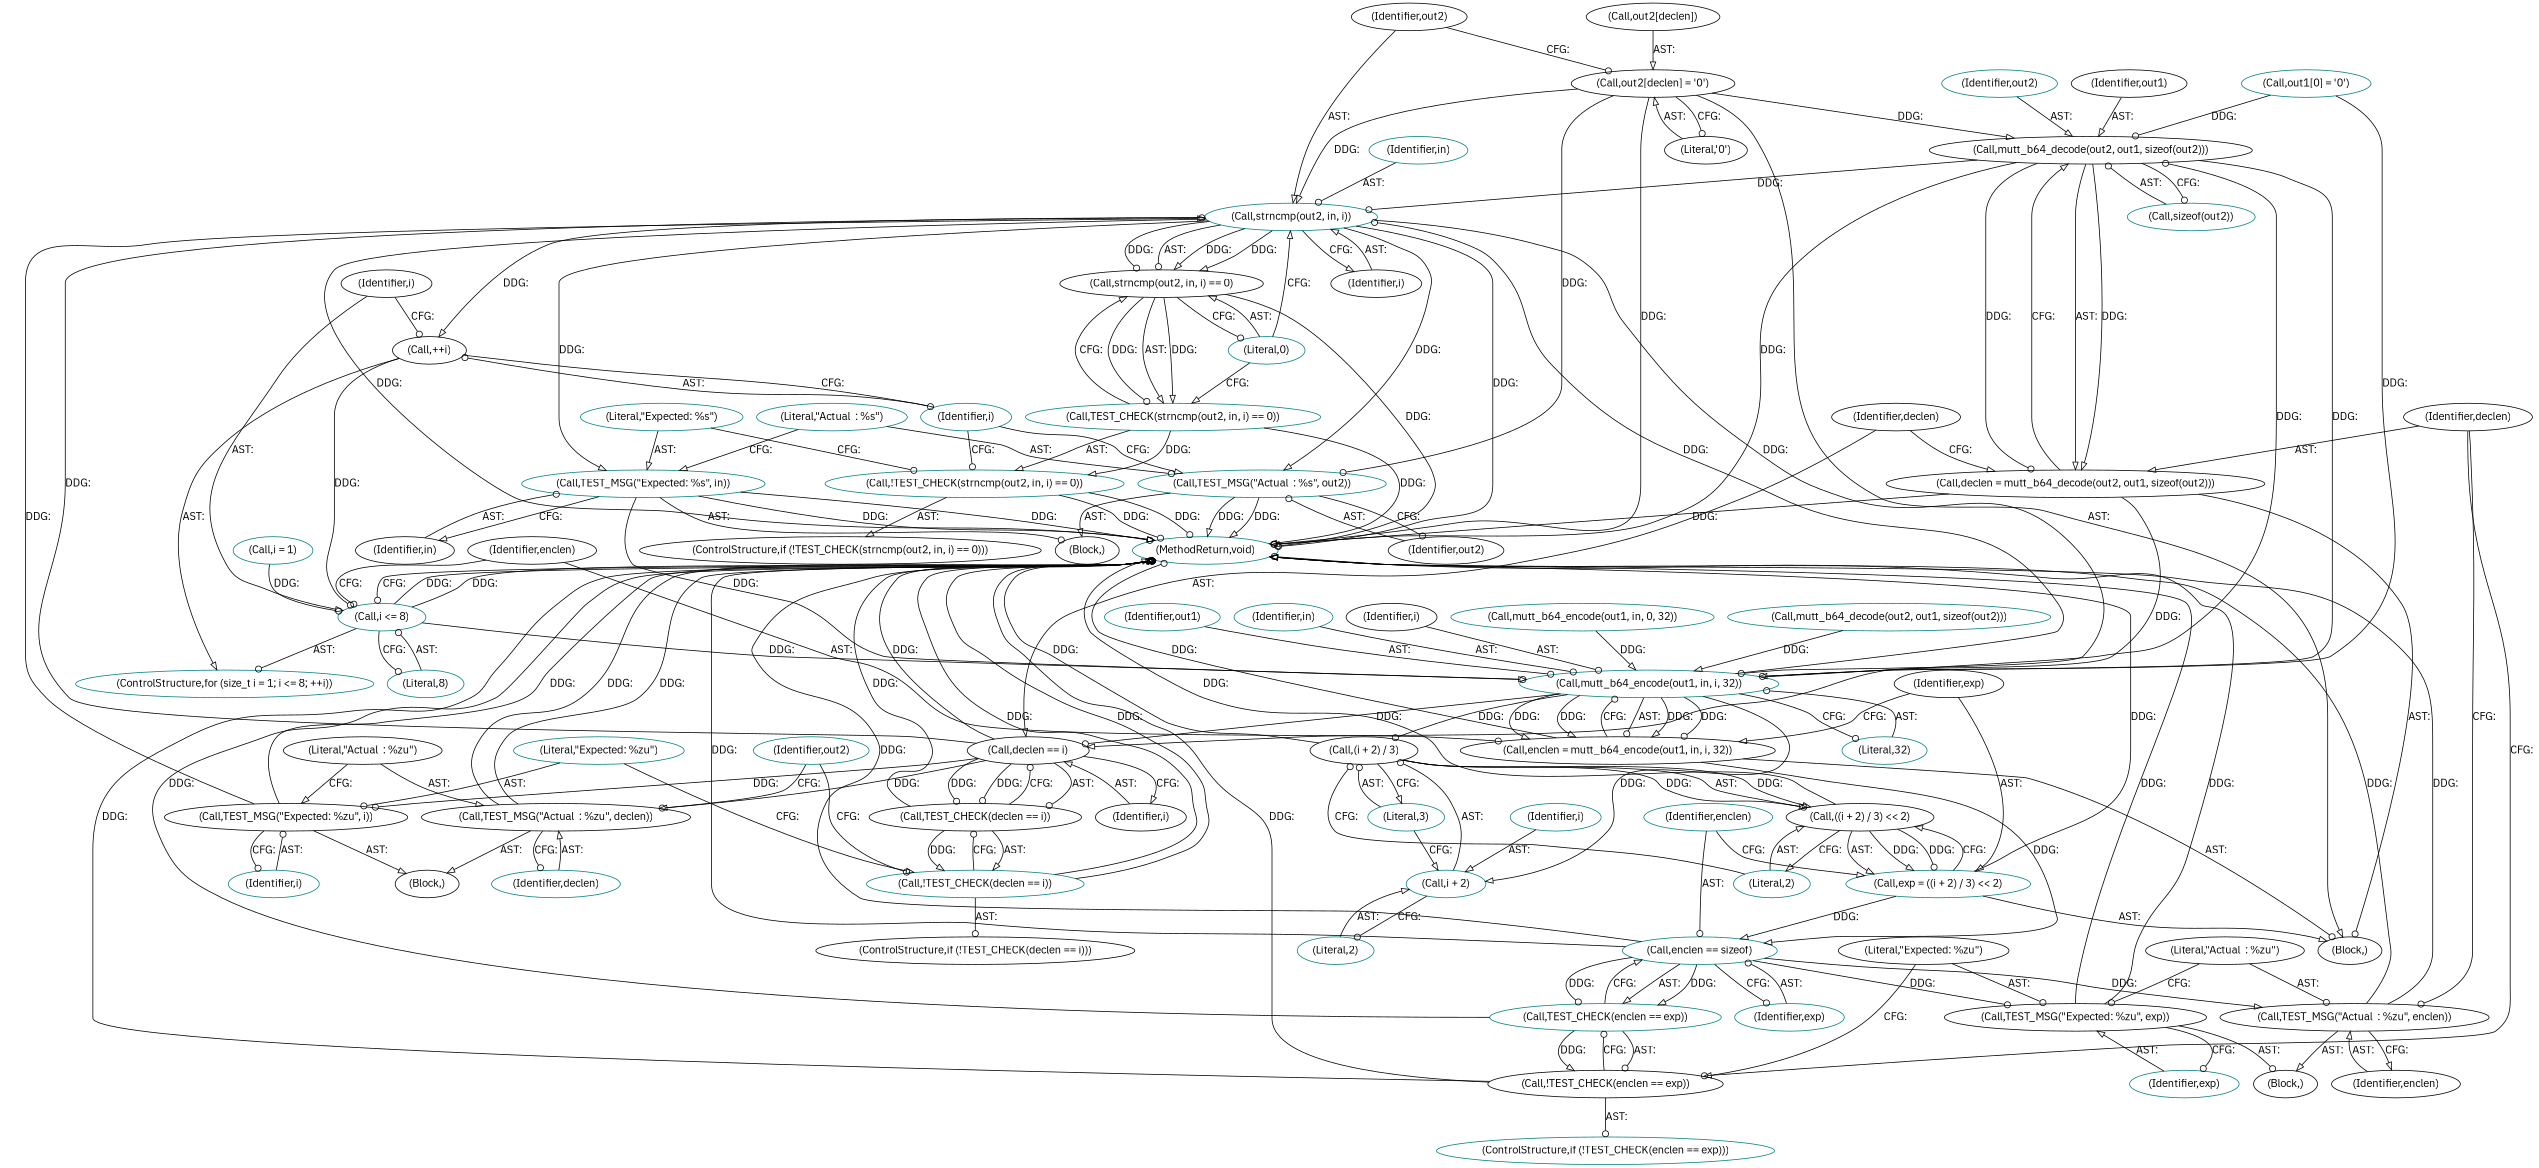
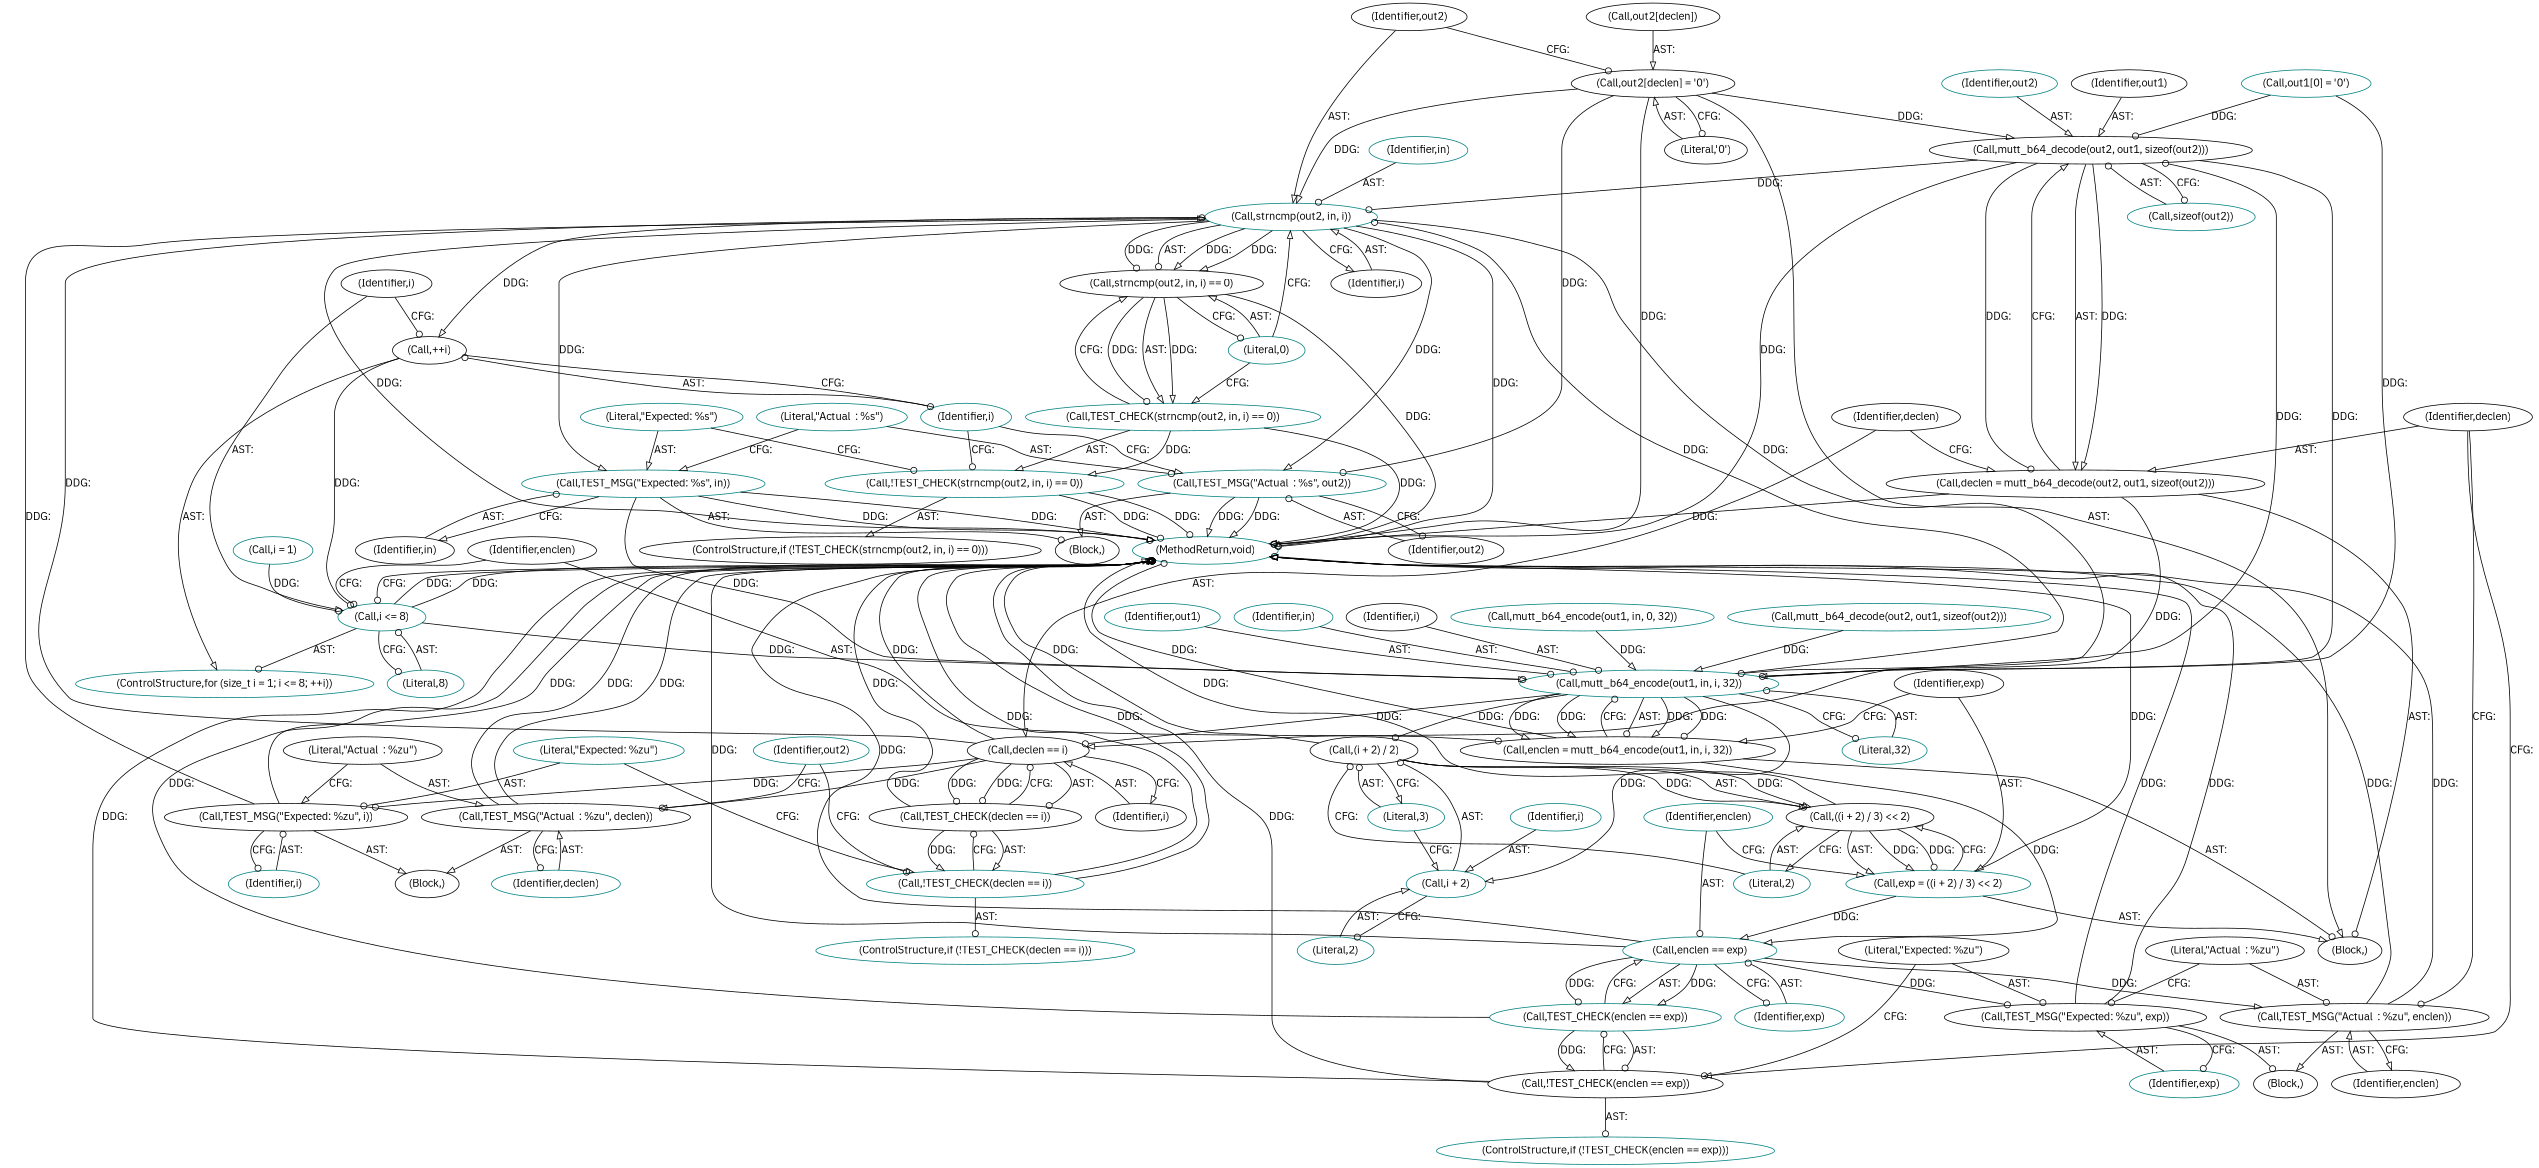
node "(Call,(i + 2) / 3)": label "(Call,(i + 2) / 3)" -> "(Call,(i + 2) / 2)"
node "(ControlStructure,if (!TEST_CHECK(declen == i)))": color black -> teal
node "(Call,enclen == sizeof)": label "(Call,enclen == sizeof)" -> "(Call,enclen == exp)"
